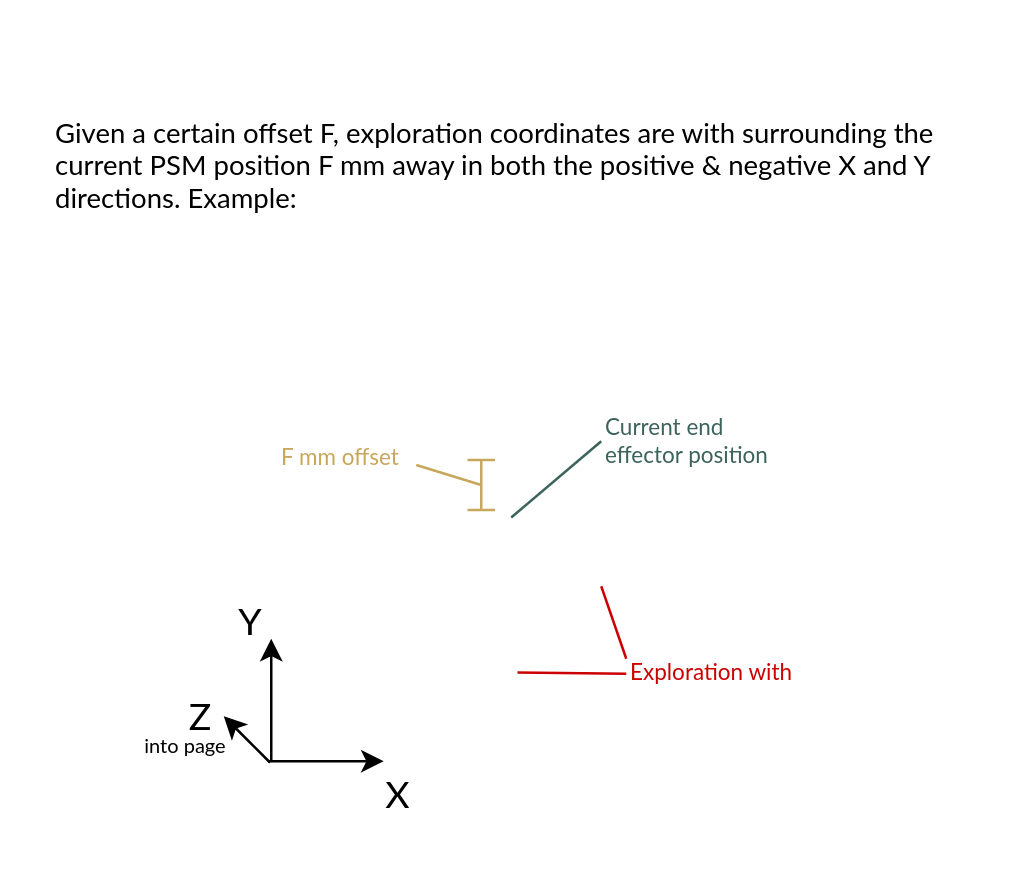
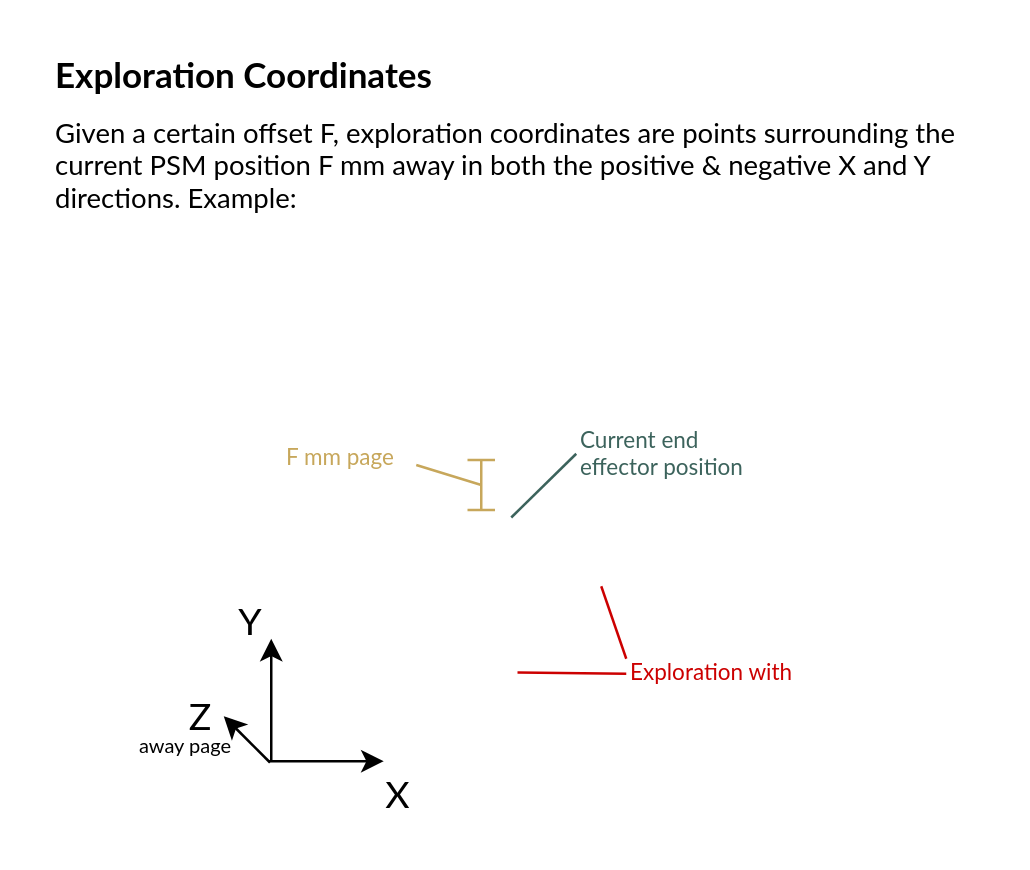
node "Exploration Coordinates": added
node "Given a certain offset F, exploration coordinates are with surrounding the current PSM position F mm away in both the positive & negative X and Y directions. Example:": label "Given a certain offset F, exploration coordinates are with surrounding the current PSM position F mm away in both the positive & negative X and Y directions. Example:" -> "Given a certain offset F, exploration coordinates are points surrounding the current PSM position F mm away in both the positive & negative X and Y directions. Example:"
node "Current end effector position": moved (701, 441) -> (676, 454)
node "F mm offset": label "F mm offset" -> "F mm page"
node "into page": label "into page" -> "away page"
